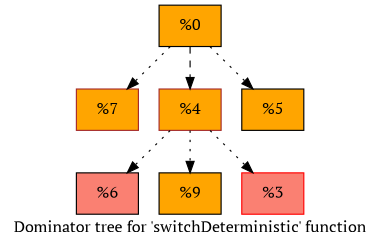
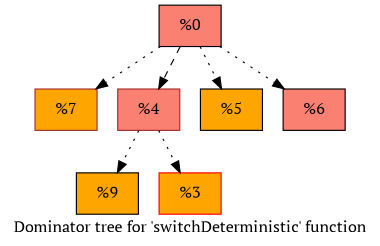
node "%0": fillcolor orange -> salmon
node "%4": fillcolor orange -> salmon
edge "%4" -> "%6": now "%0" -> "%6"
node "%3": fillcolor salmon -> orange
